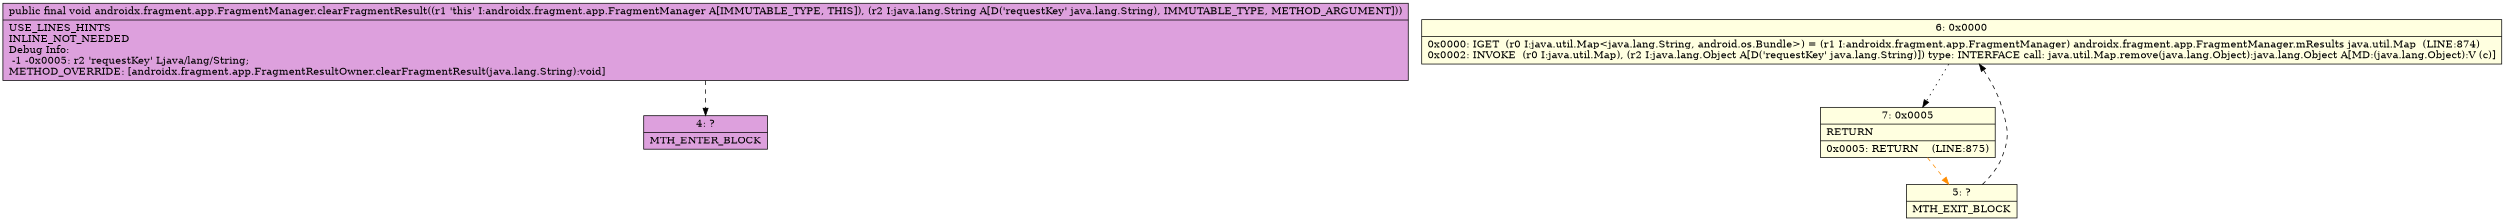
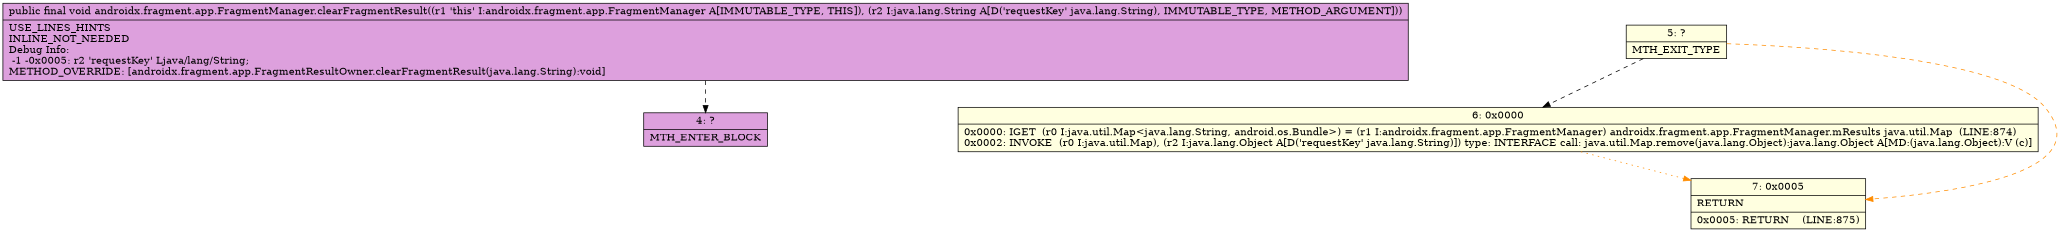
edge "6: 0x0000" -> "7: 0x0005": color black -> darkorange
edge "7: 0x0005" -> "5: ?": reversed
node "5: ?": text "MTH_EXIT_BLOCK" -> "MTH_EXIT_TYPE"
